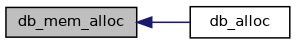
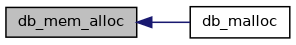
node "db_alloc": label "db_alloc" -> "db_malloc"
